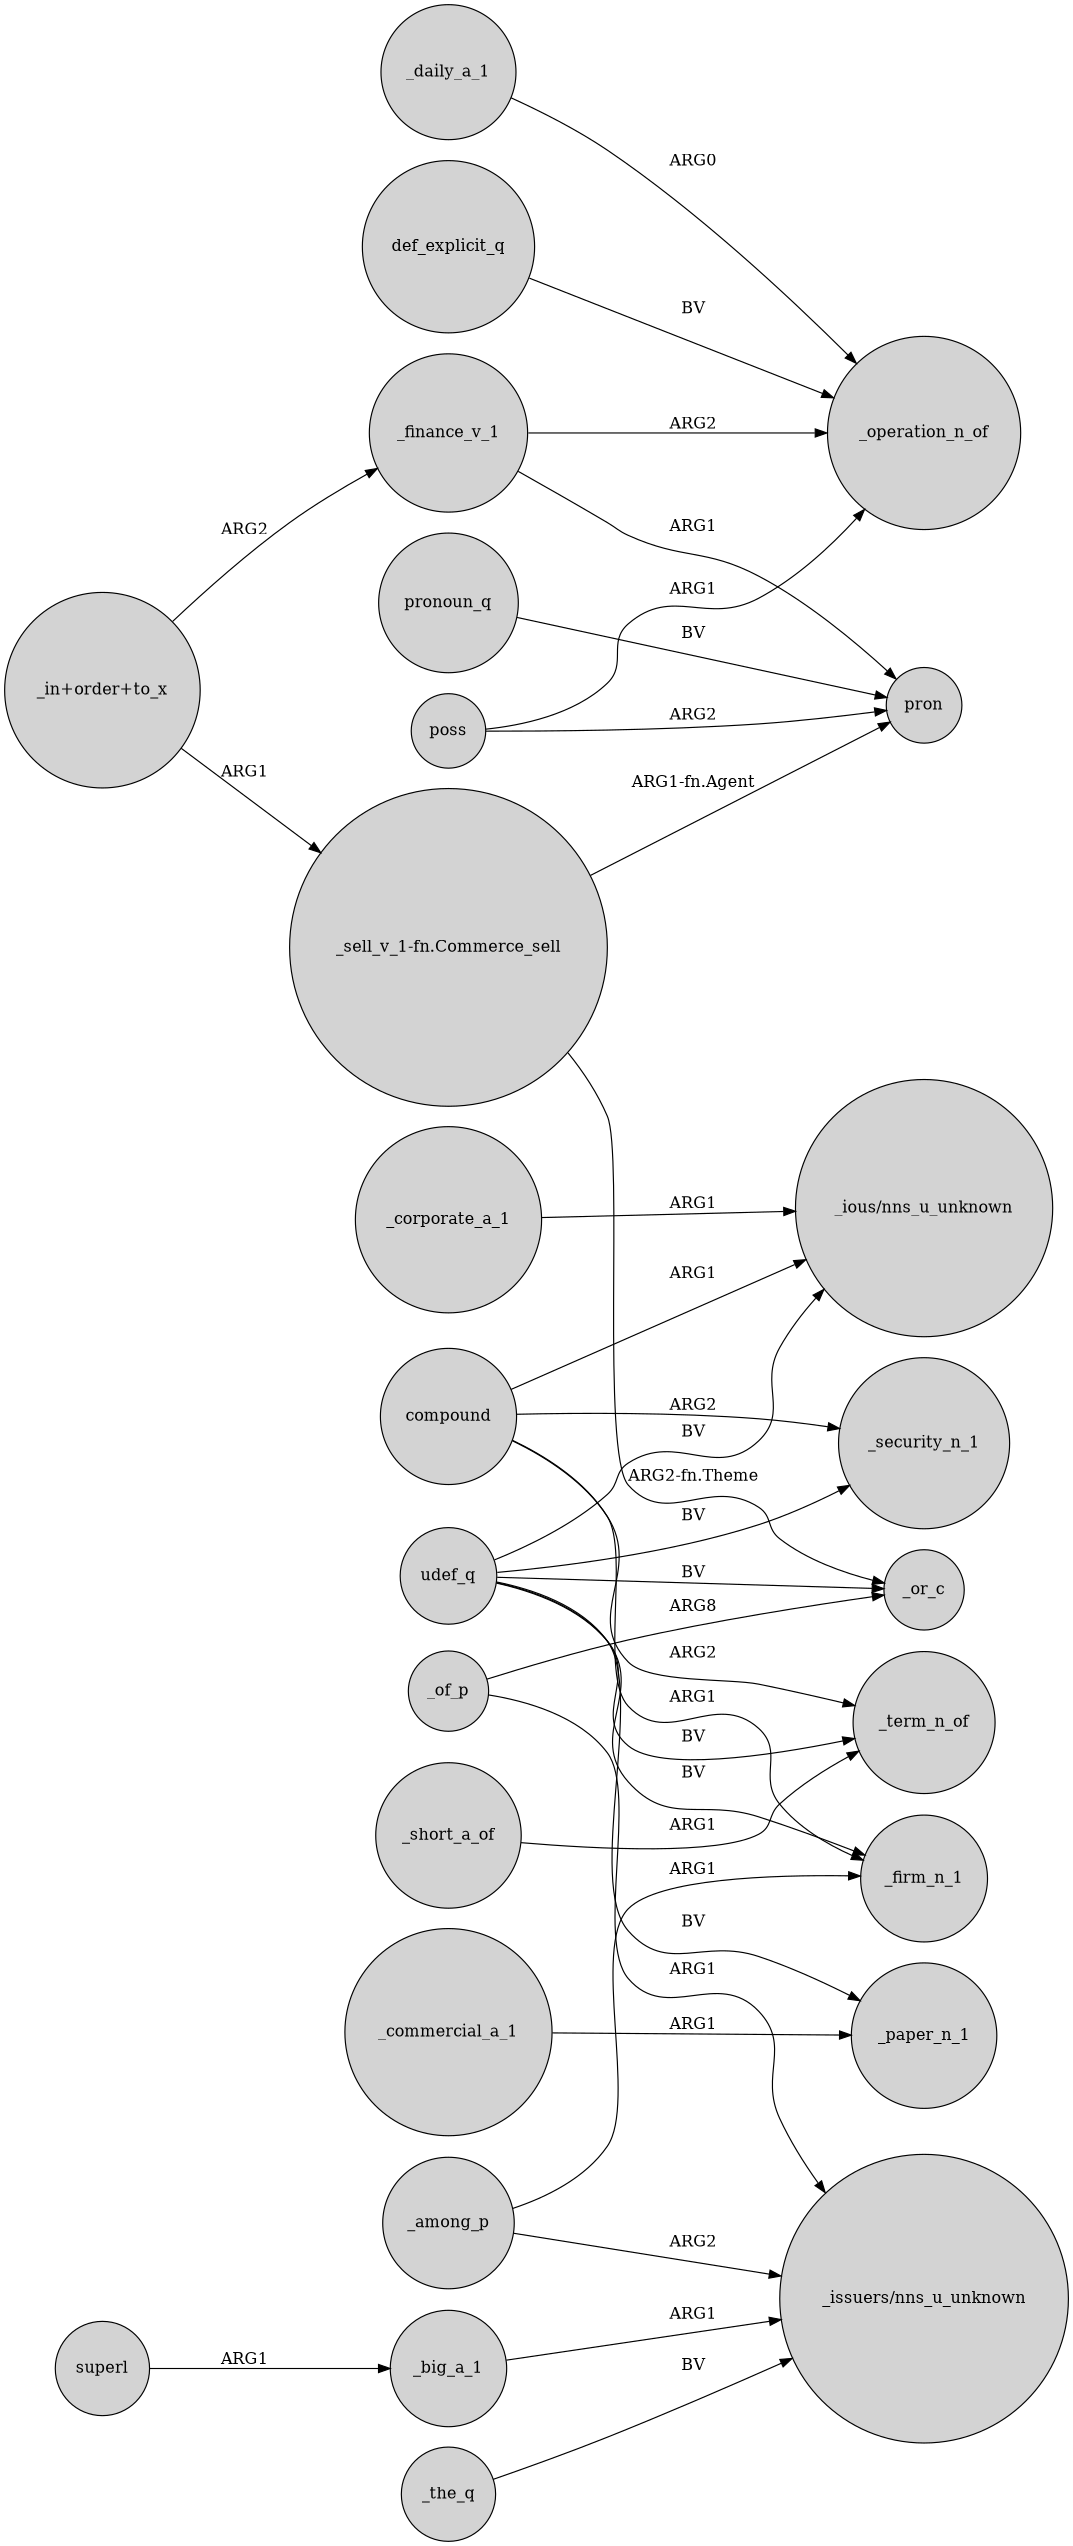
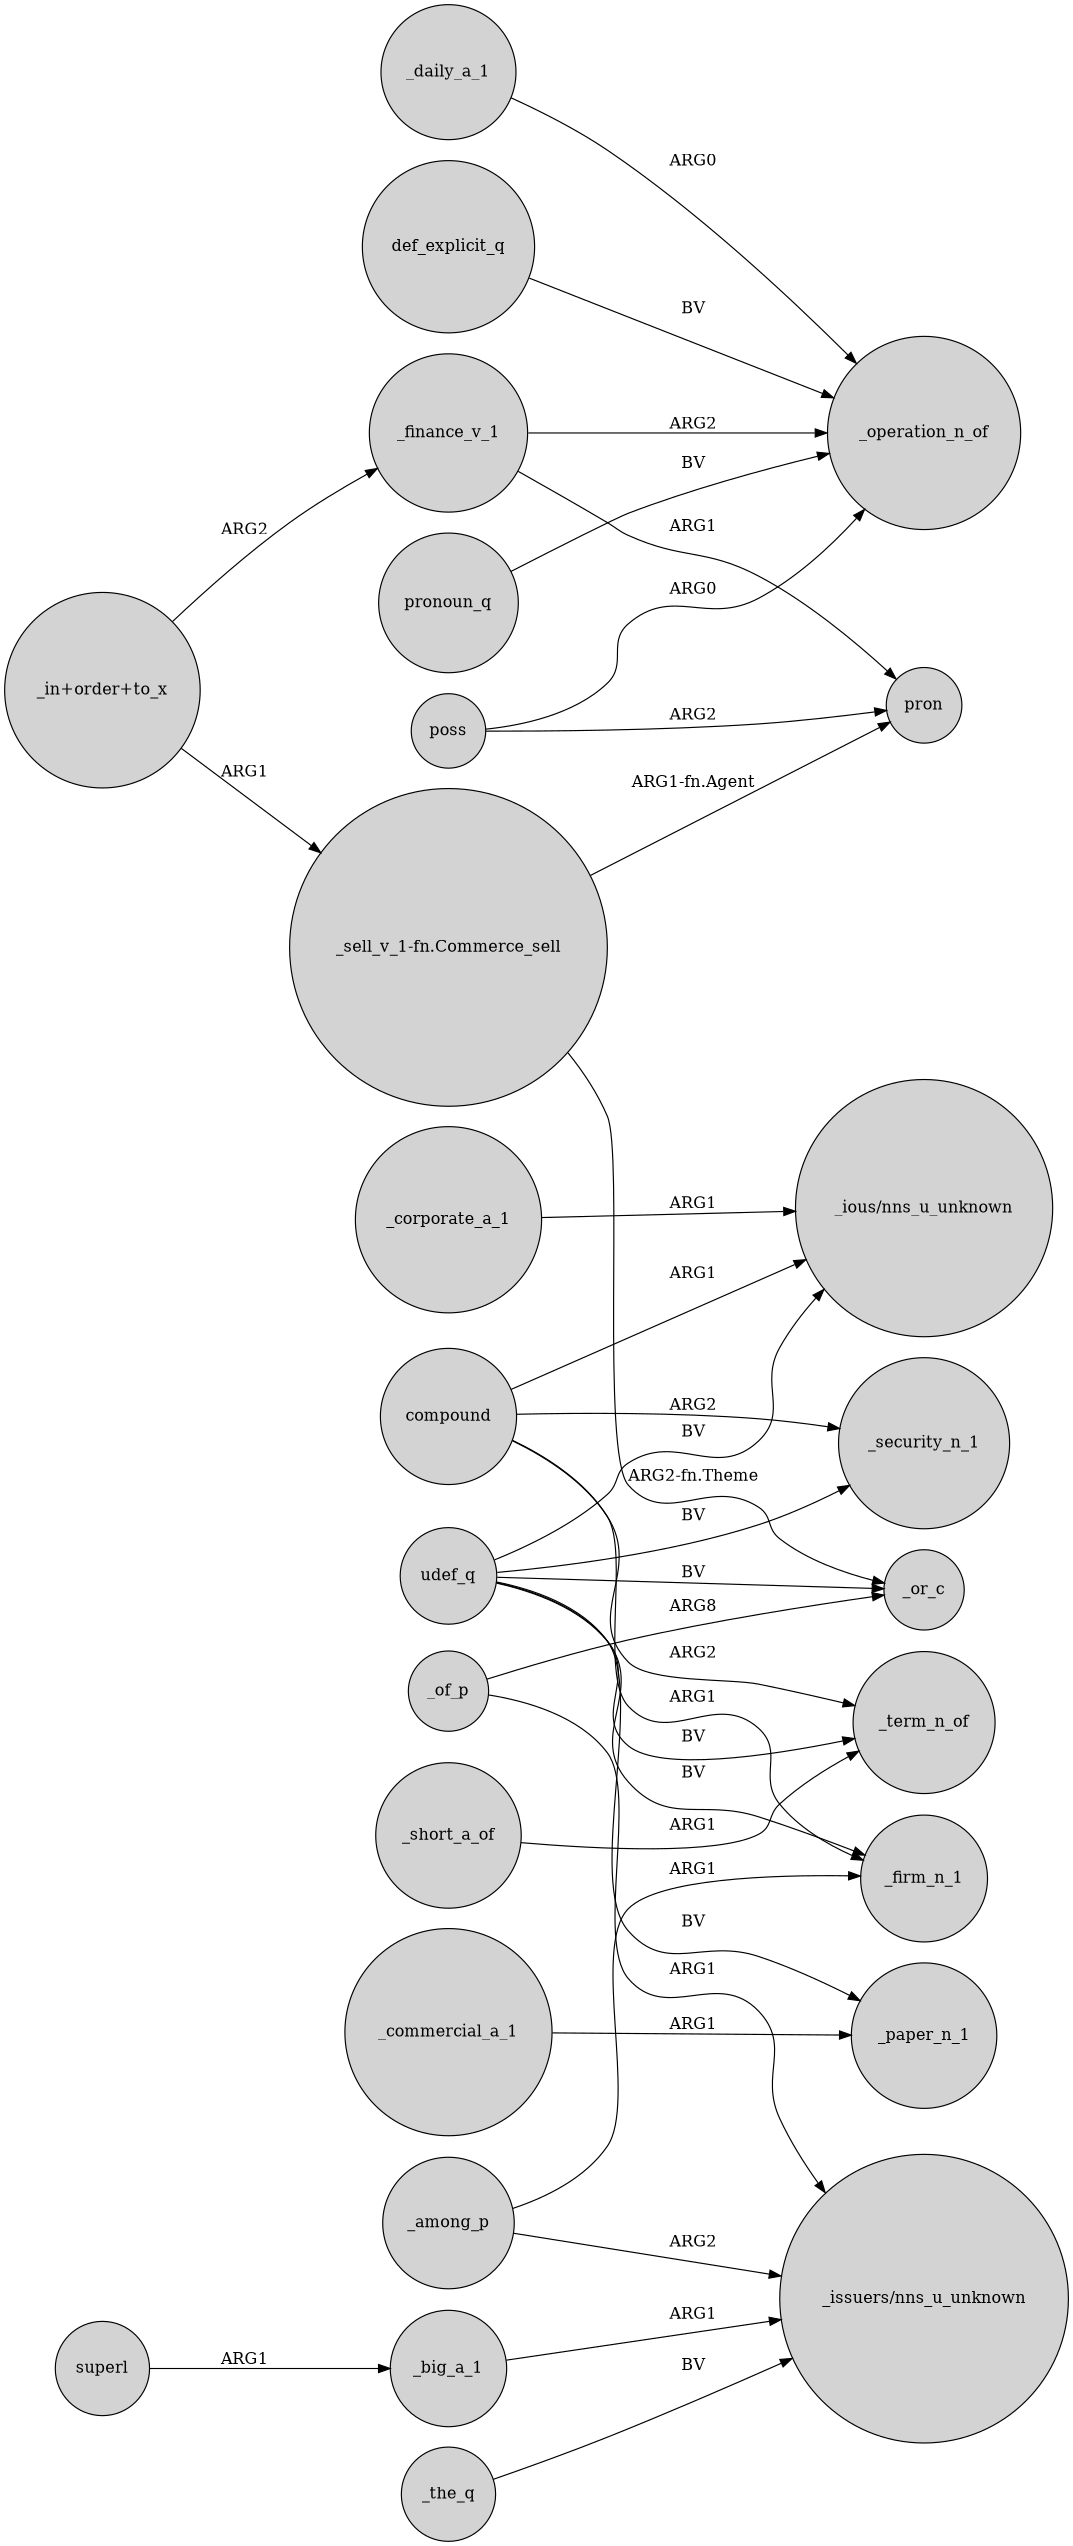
edge "poss" -> "_operation_n_of": label "ARG1" -> "ARG0"
edge "pronoun_q" -> "pron": now "pronoun_q" -> "_operation_n_of"
